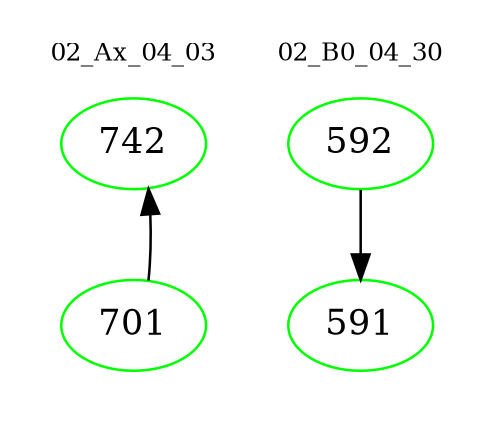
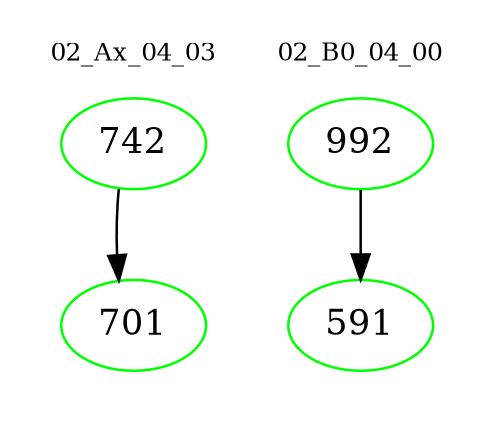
cluster "02_B0_04_30": label "02_B0_04_30" -> "02_B0_04_00"
node "592": label "592" -> "992"
edge "701" -> "742": reversed
